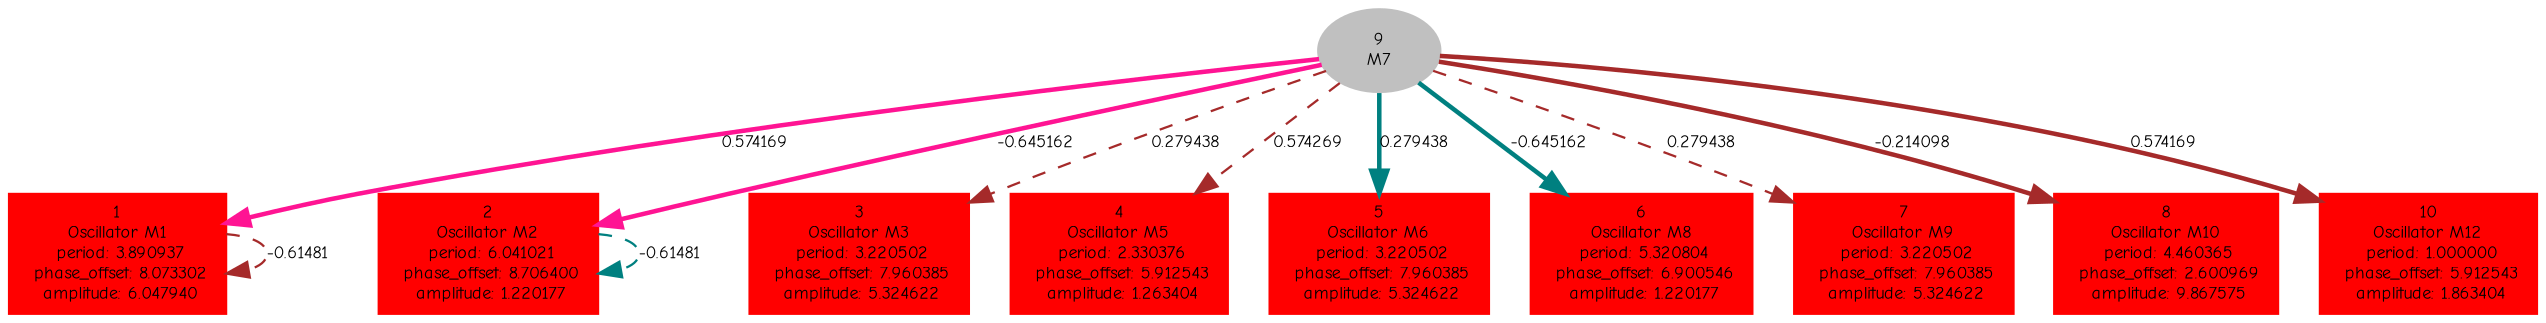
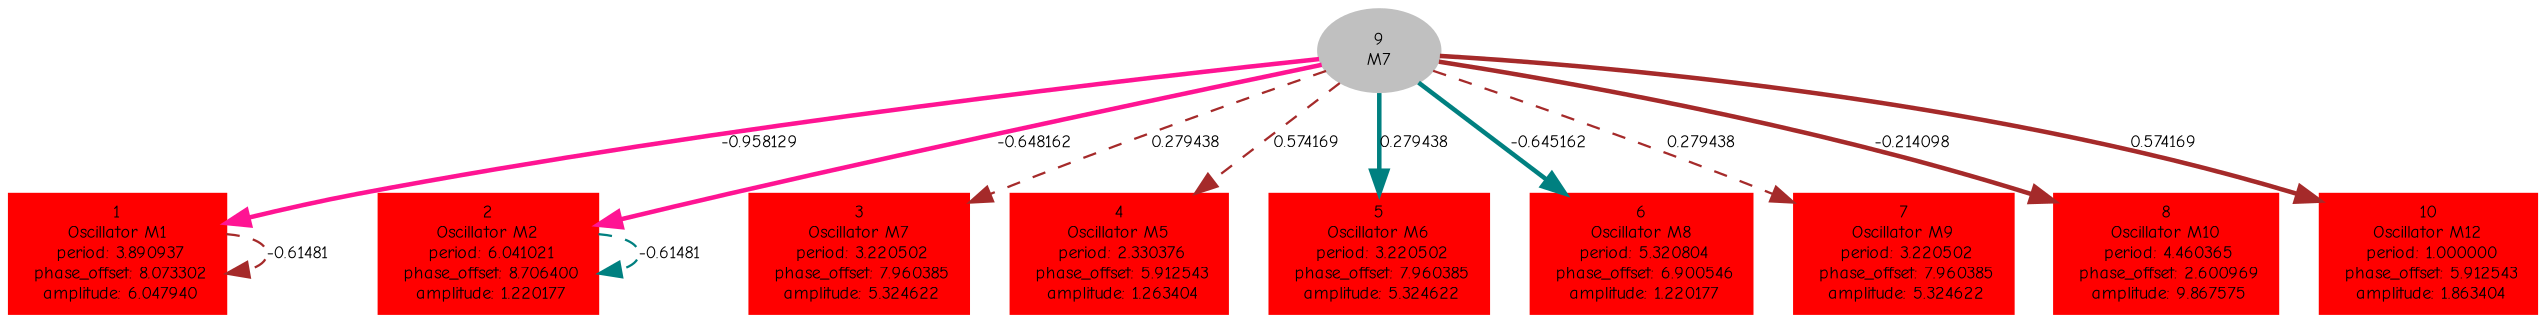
edge "9" -> "1": label "0.574169 " -> "-0.958129 "
edge "9" -> "2": label "-0.645162 " -> "-0.648162 "
edge "9" -> "4": label "0.574269 " -> "0.574169 "
node "3": text "Oscillator M3" -> "Oscillator M7"
